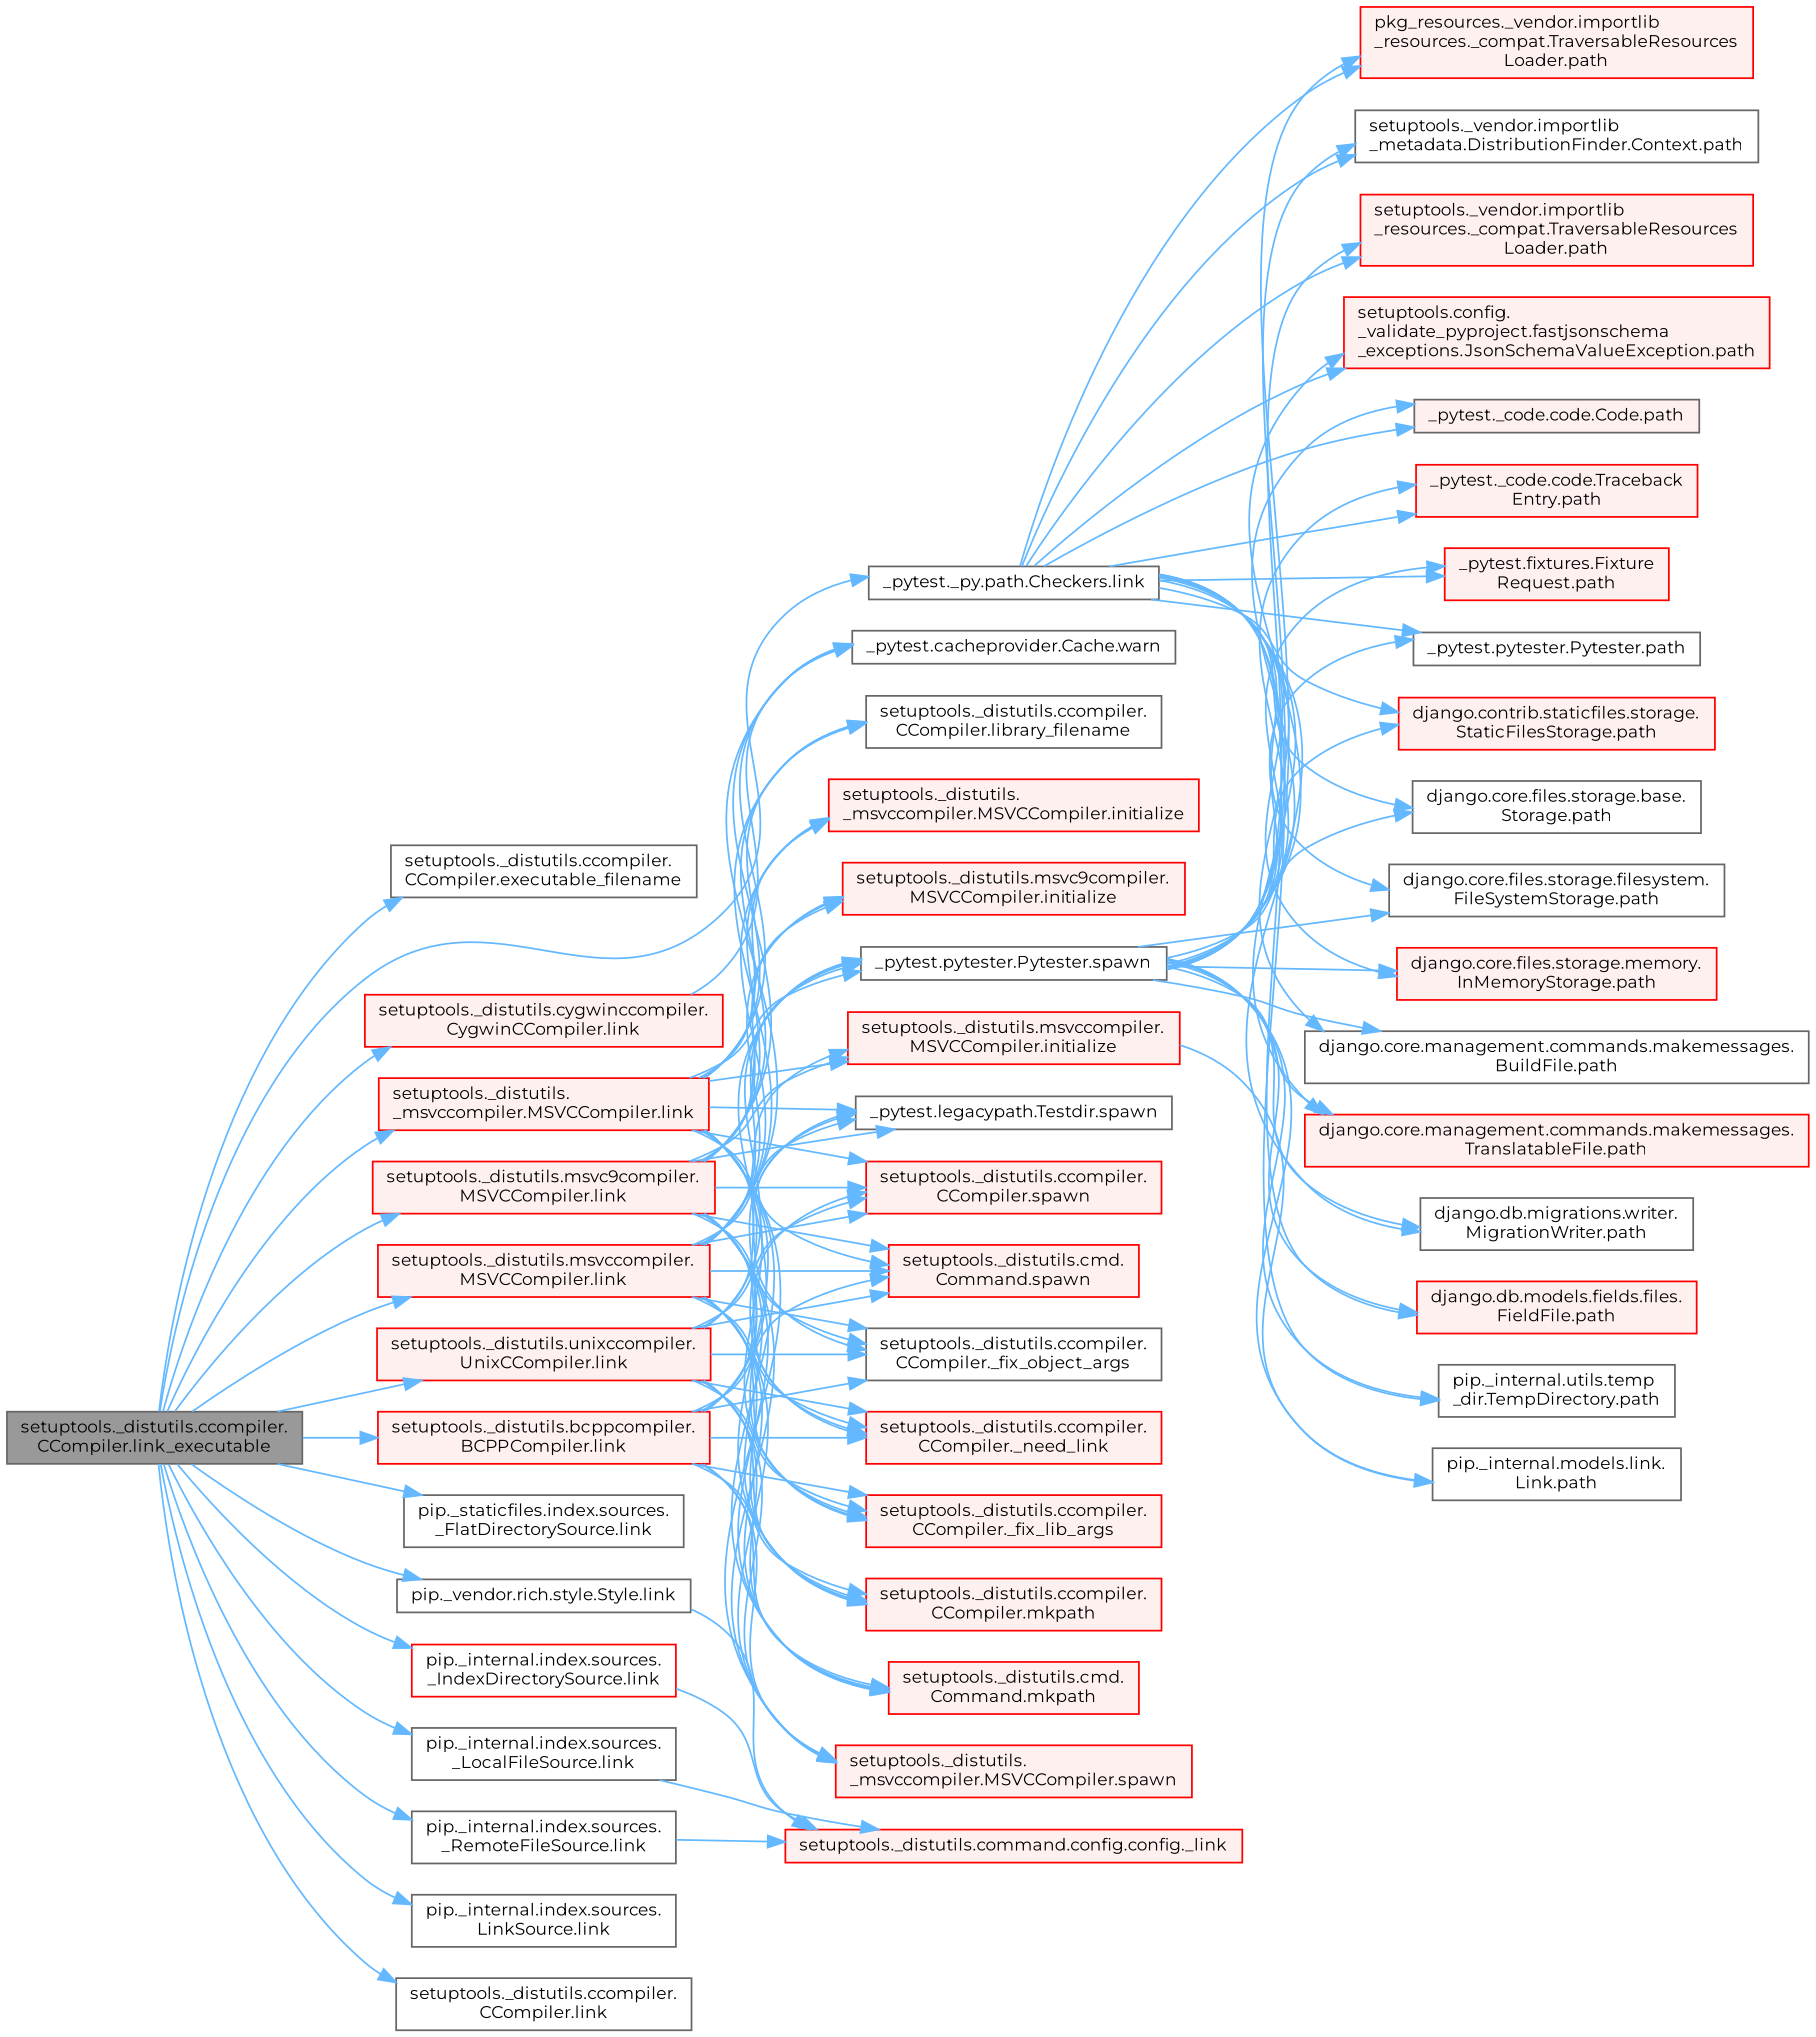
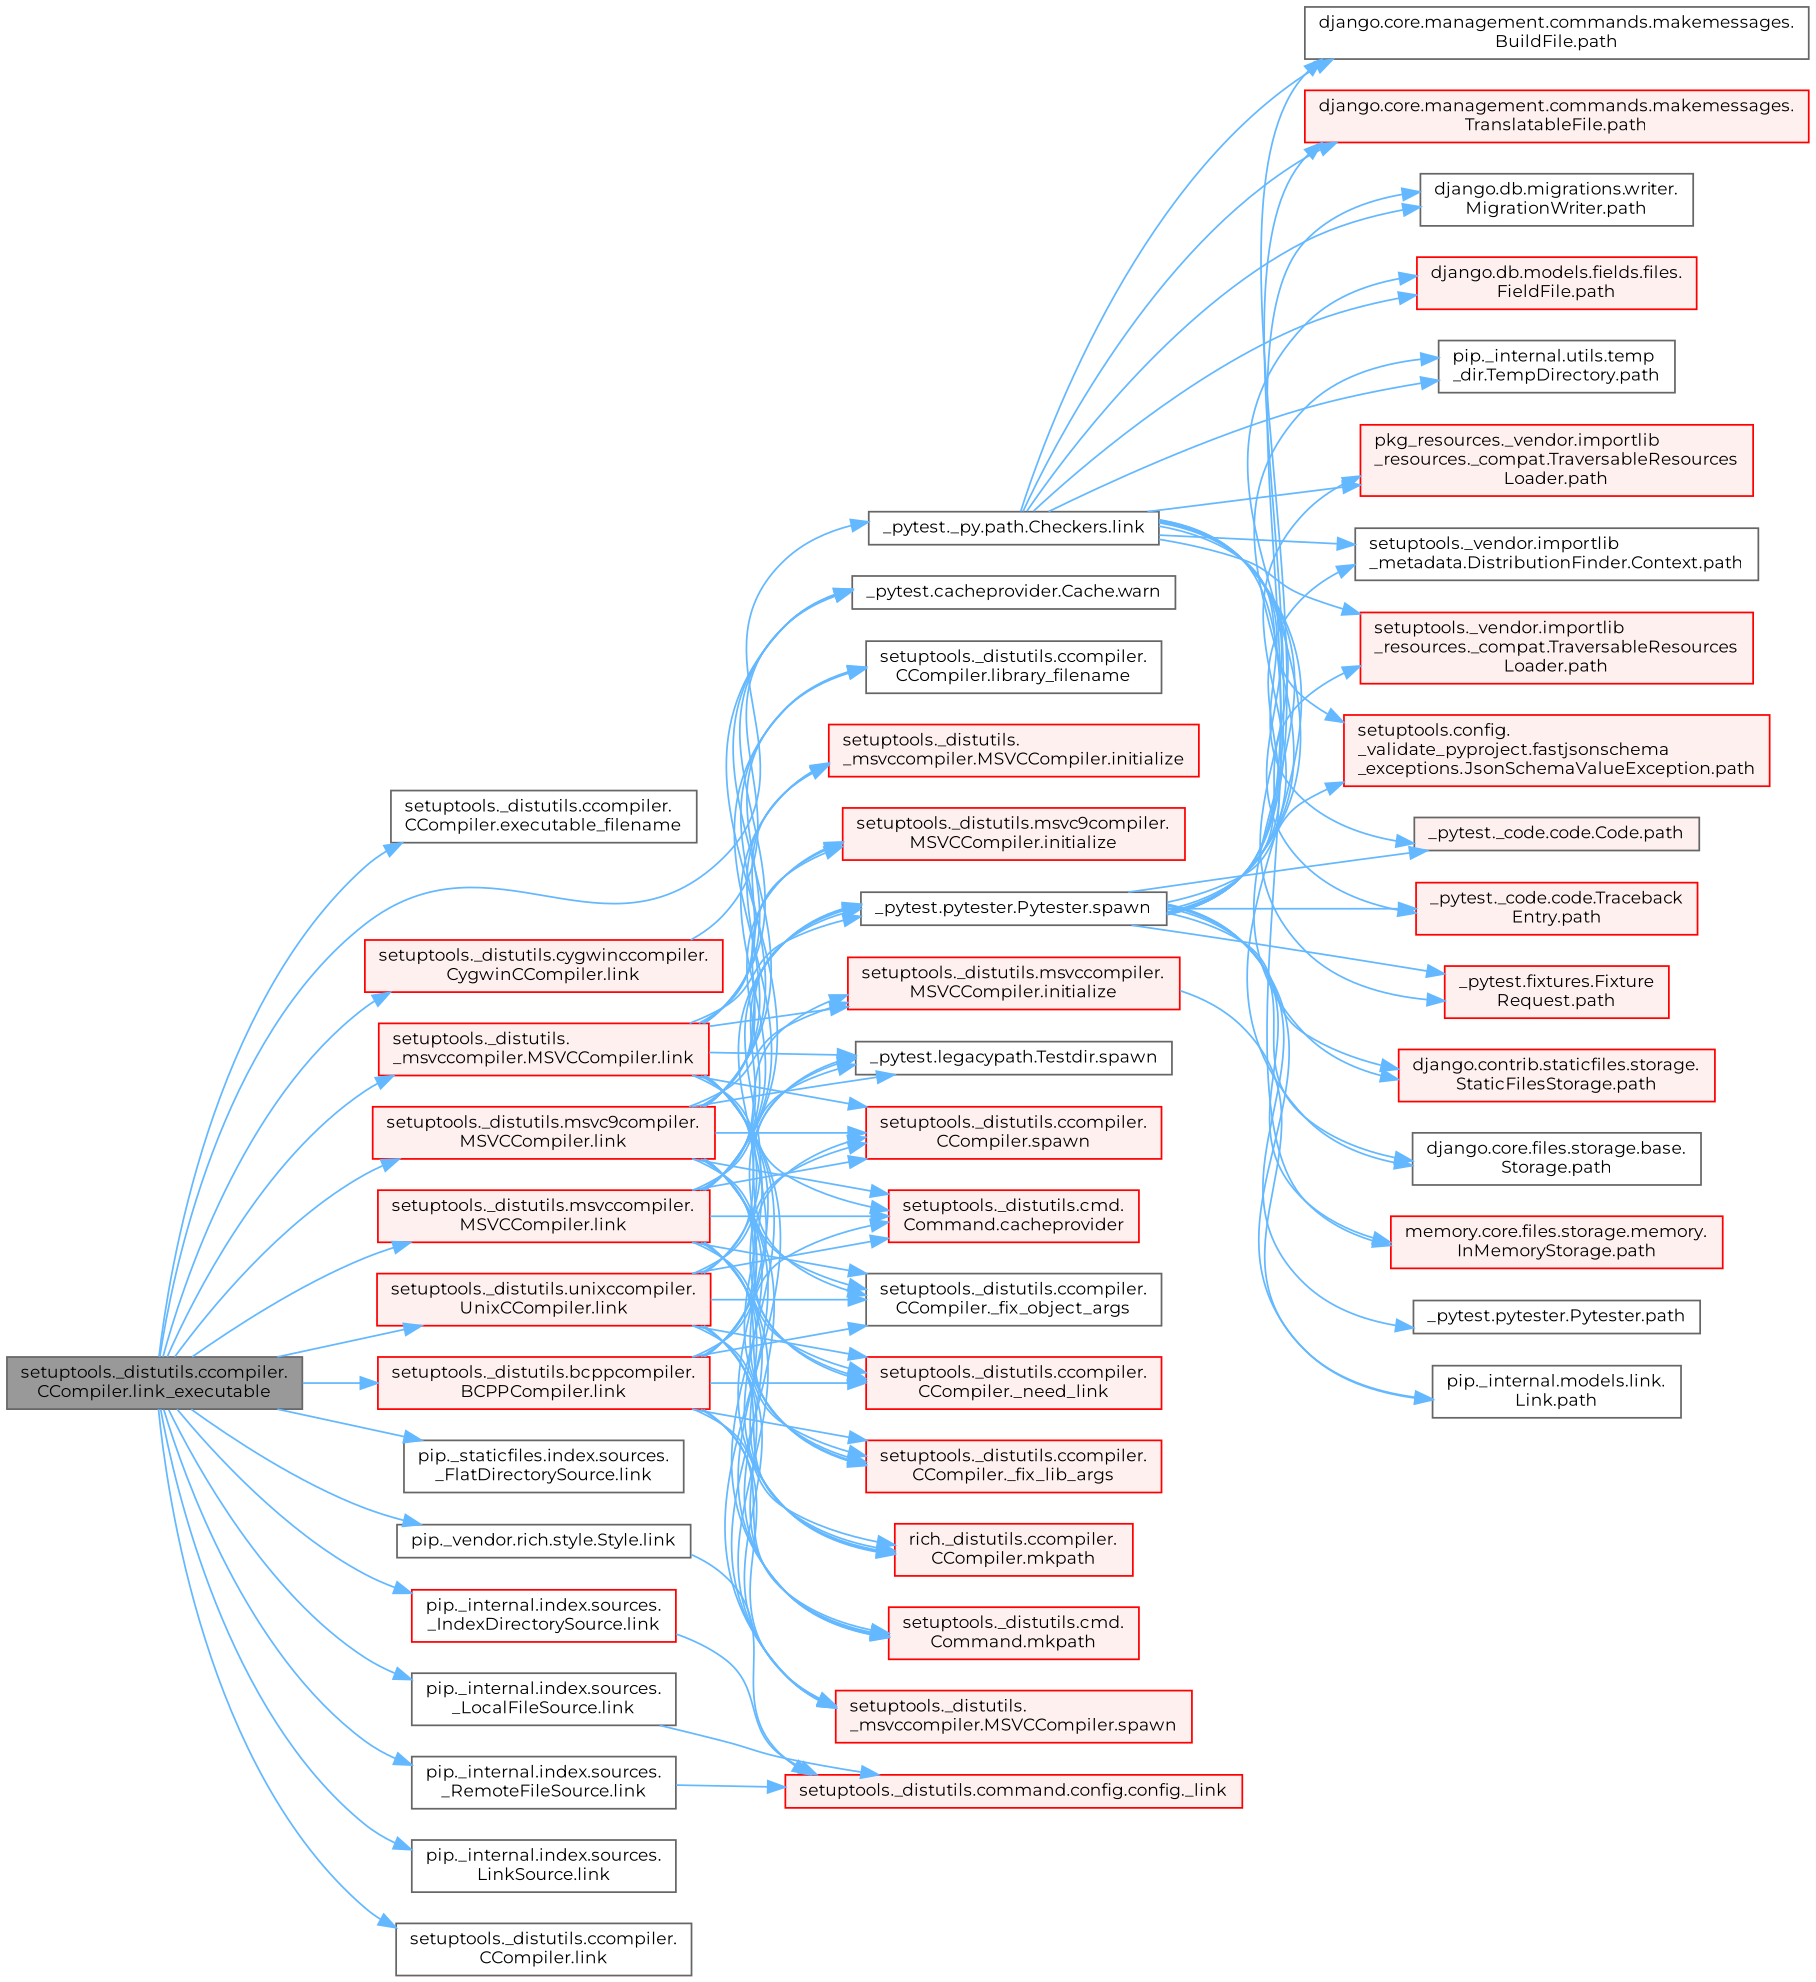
edge "_pytest._py.path.Checkers.link" -> "_pytest.pytester.Pytester.path": removed
node "django.core.files.storage.filesystem. FileSystemStorage.path": removed
node "django.core.files.storage.memory. InMemoryStorage.path": label "django.core.files.storage.memory. InMemoryStorage.path" -> "memory.core.files.storage.memory. InMemoryStorage.path"
node "setuptools._distutils.cmd. Command.spawn": label "setuptools._distutils.cmd. Command.spawn" -> "setuptools._distutils.cmd. Command.cacheprovider"
node "setuptools._distutils.ccompiler. CCompiler.mkpath": label "setuptools._distutils.ccompiler. CCompiler.mkpath" -> "rich._distutils.ccompiler. CCompiler.mkpath"
